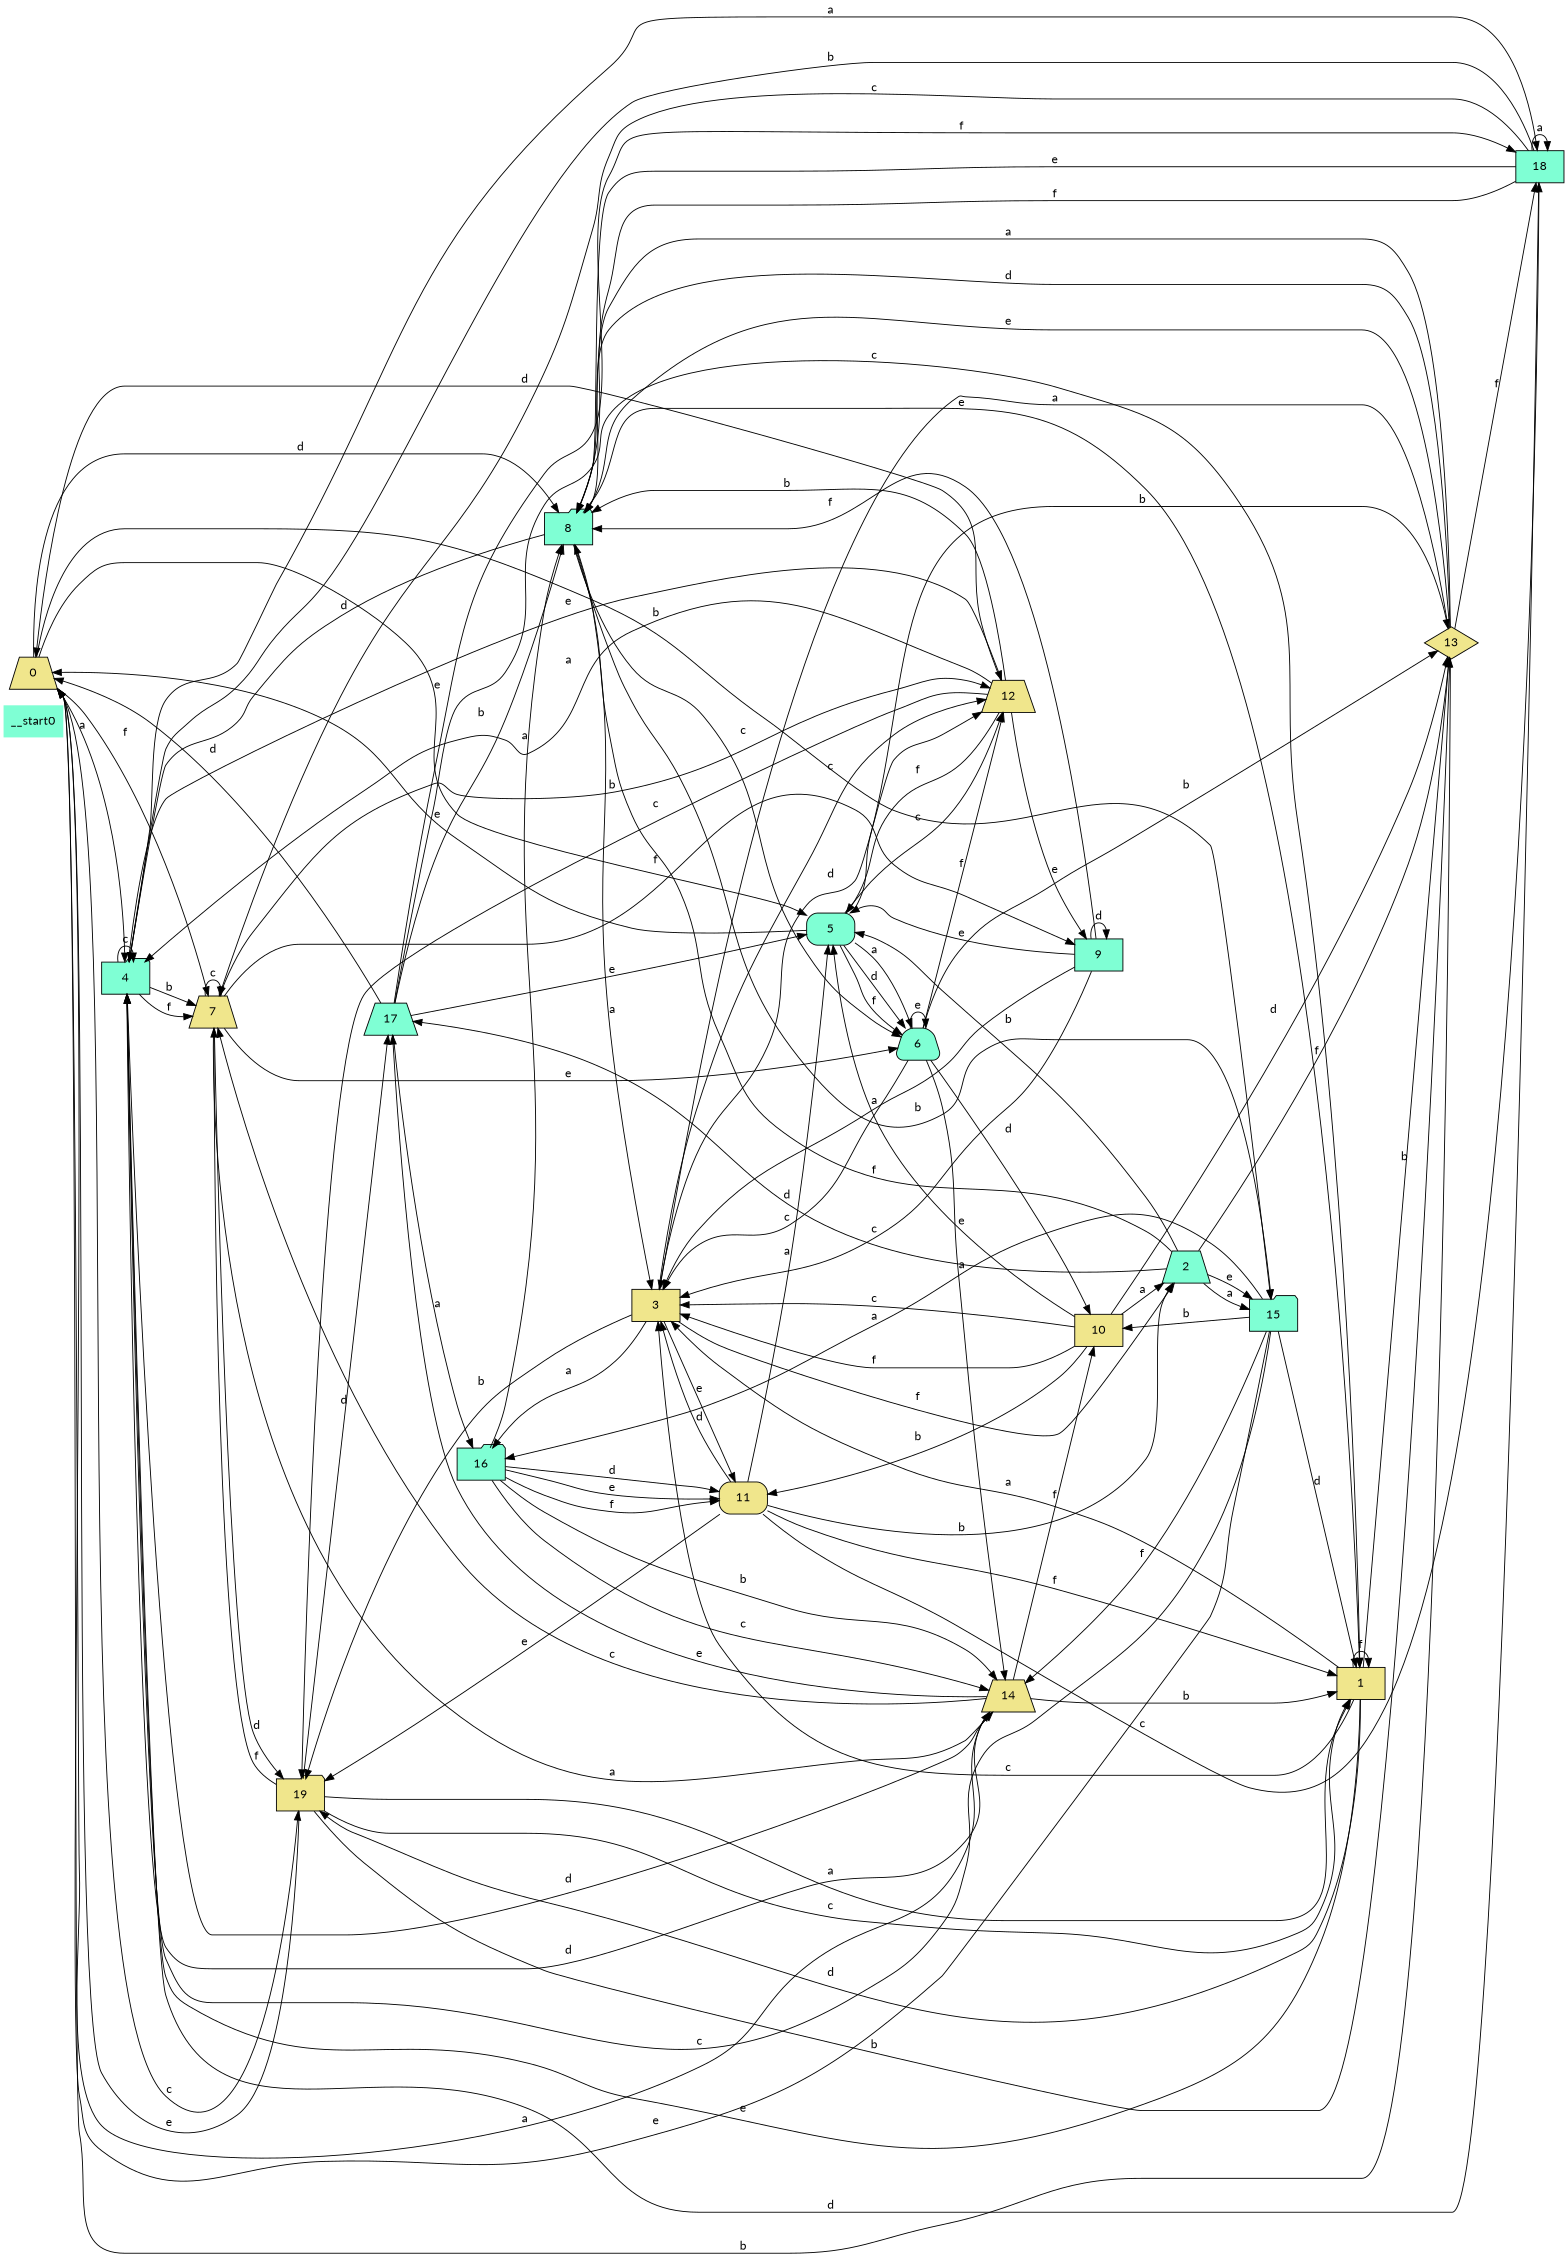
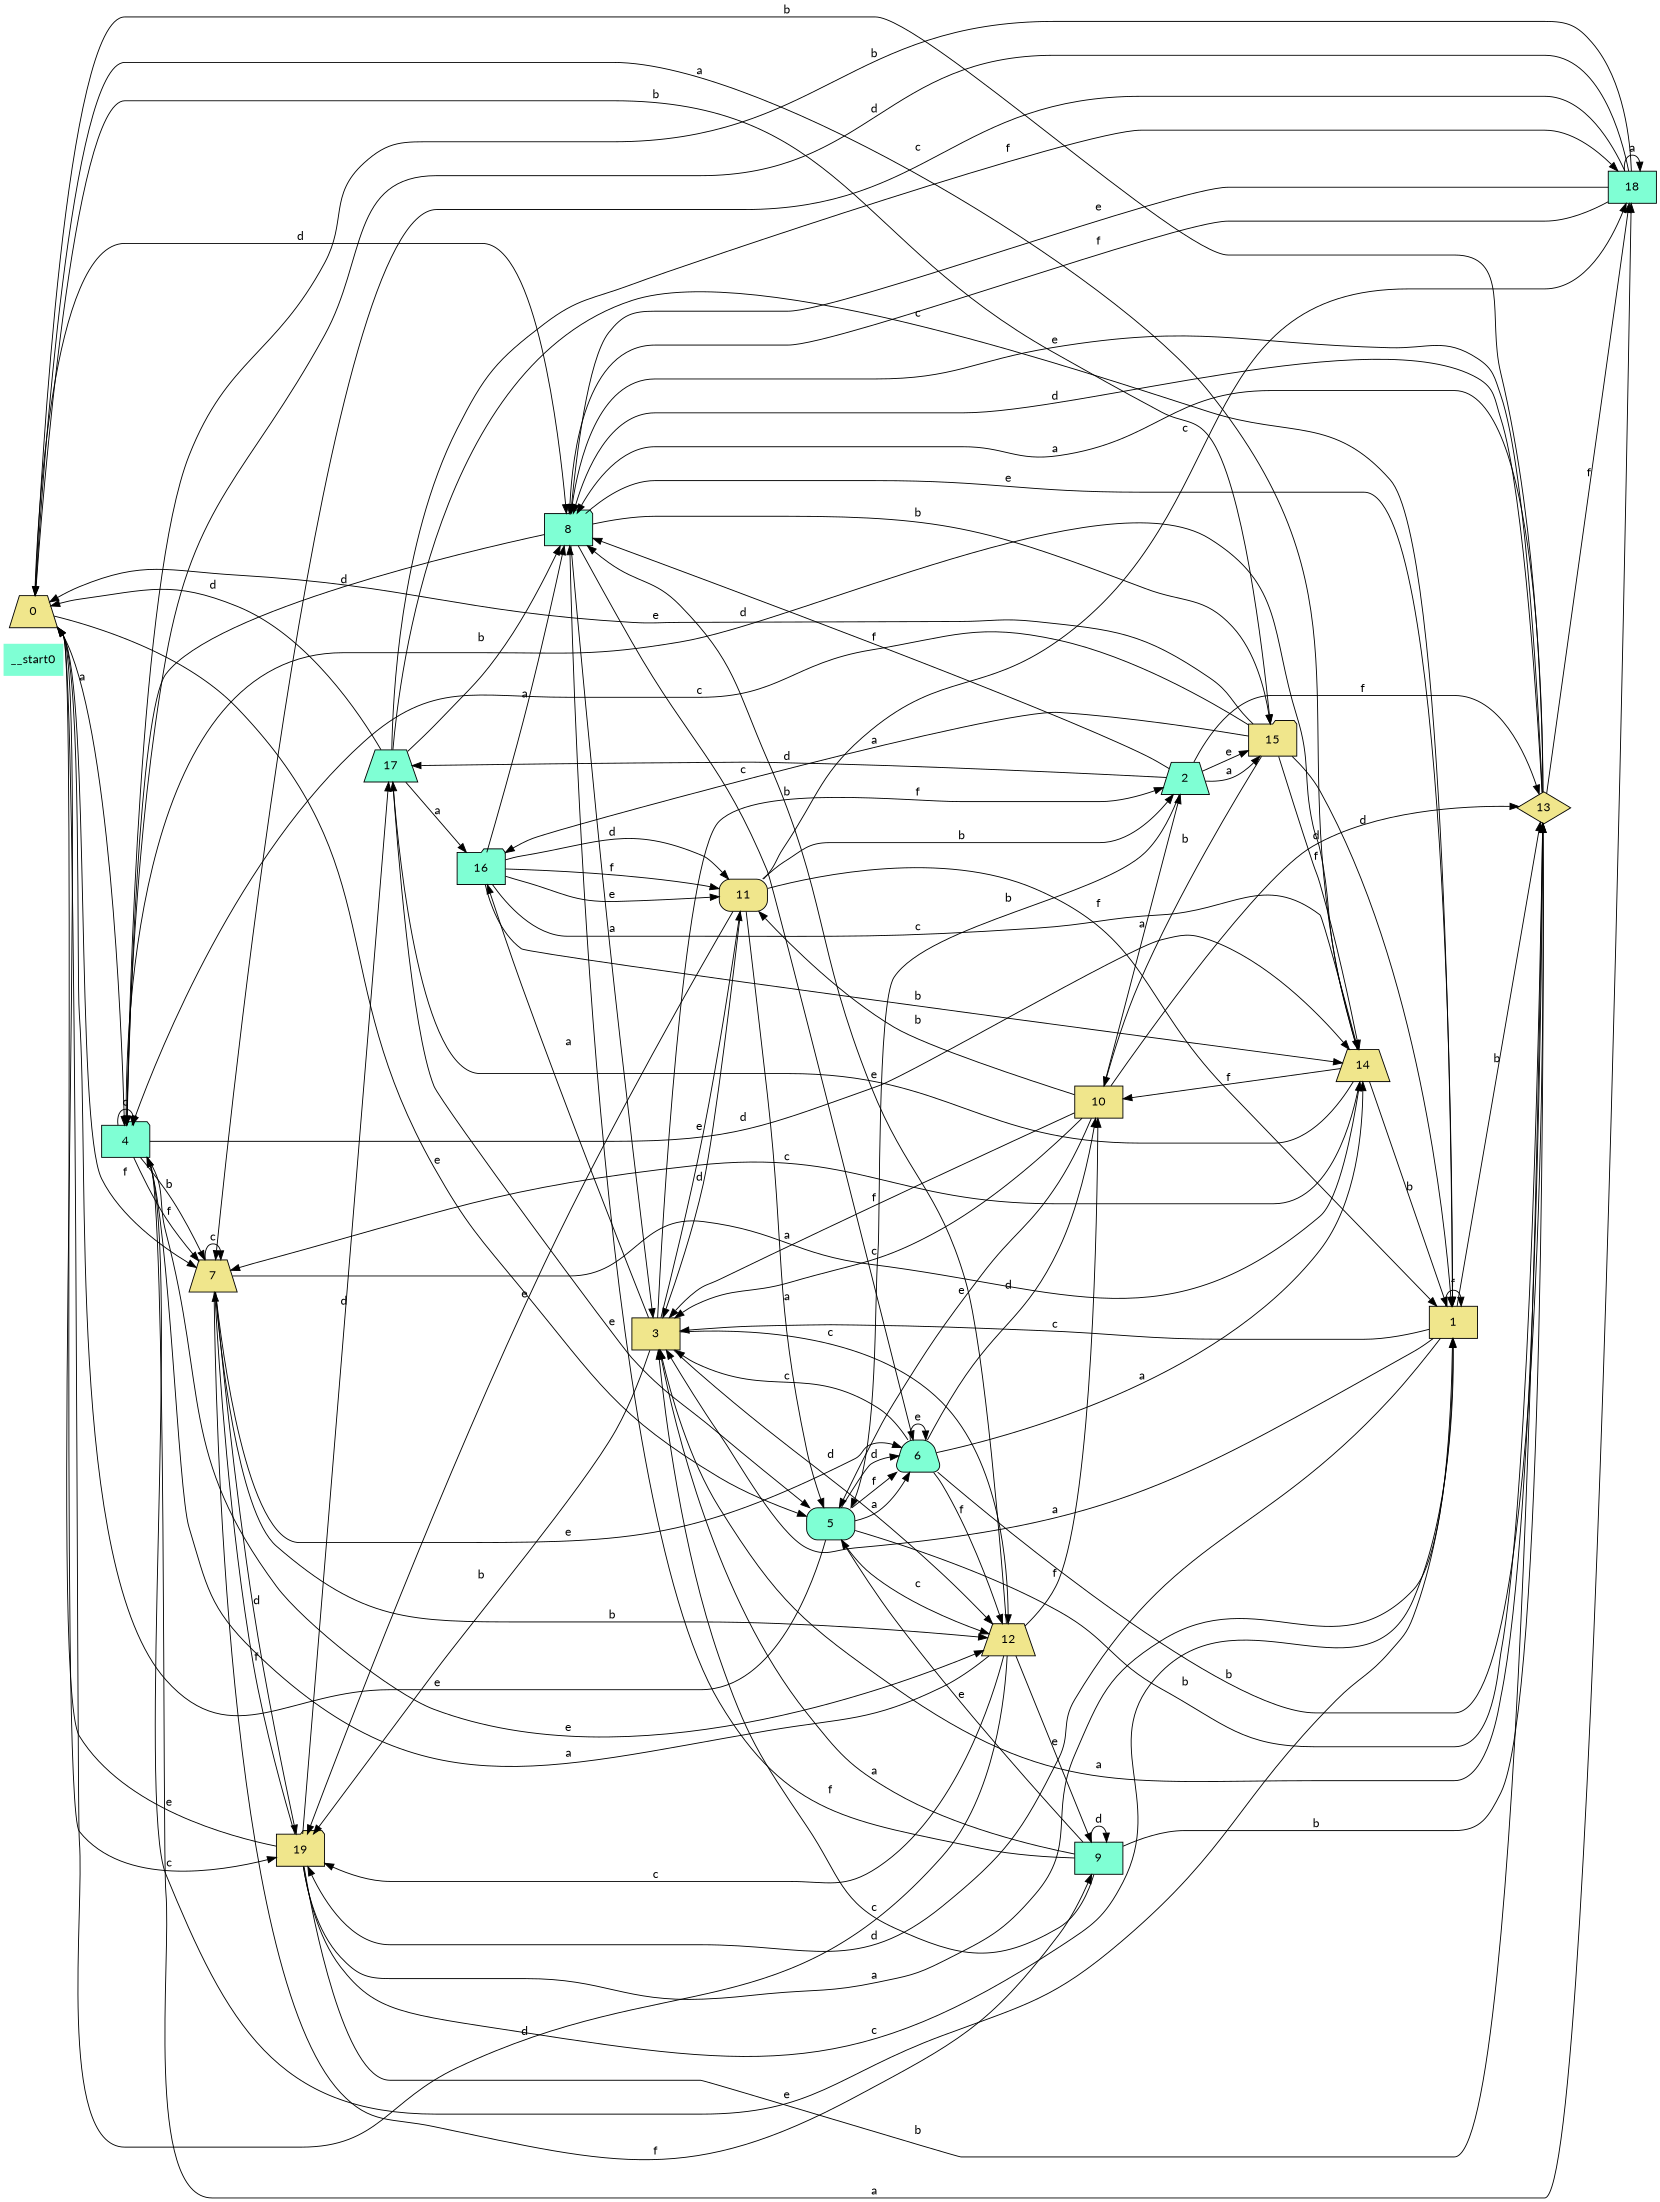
edge "12" -> "5": now "12" -> "10"
node "15": fillcolor aquamarine -> khaki
edge "9" -> "13": added, label "b"
